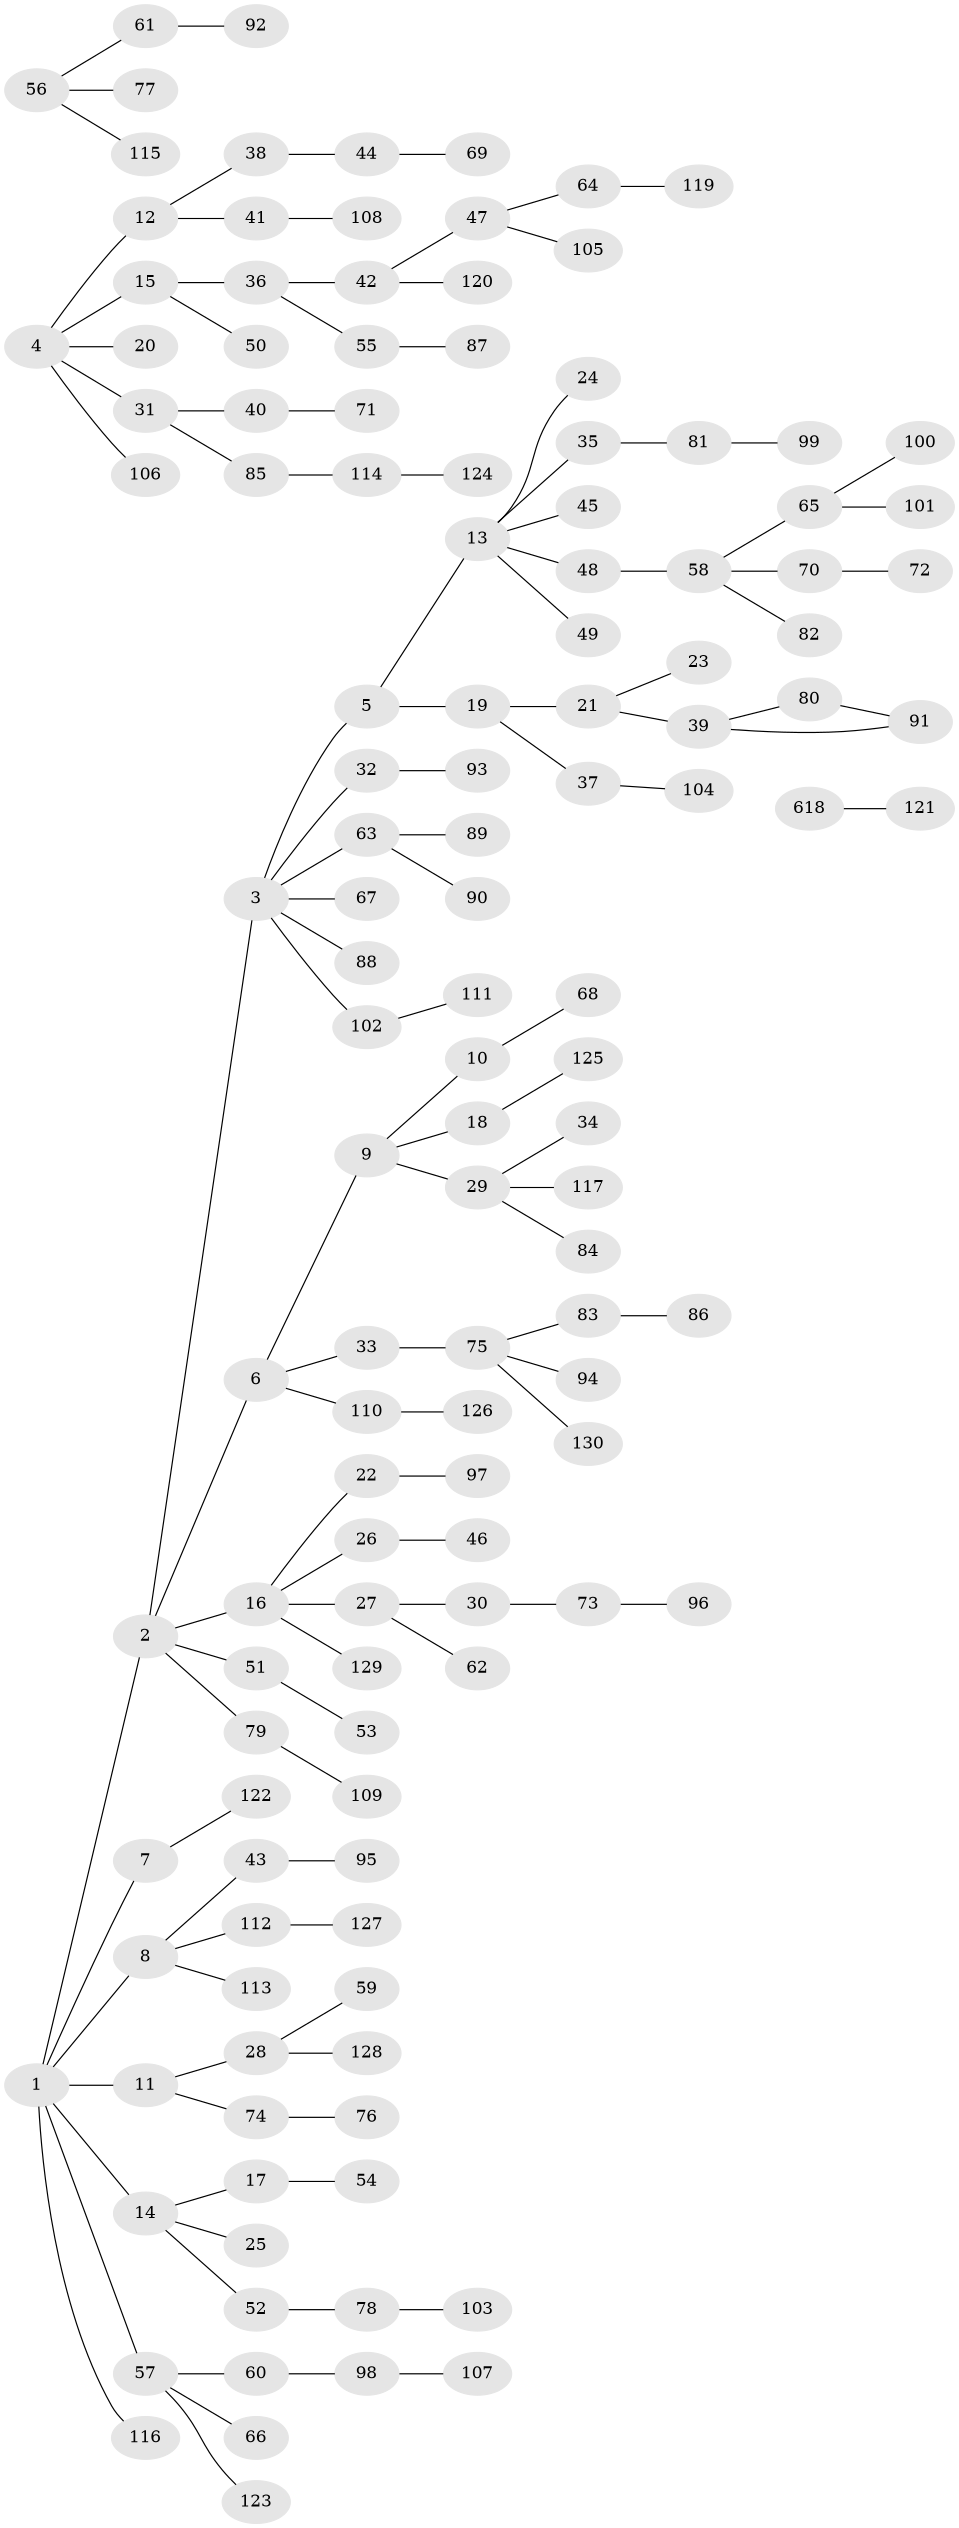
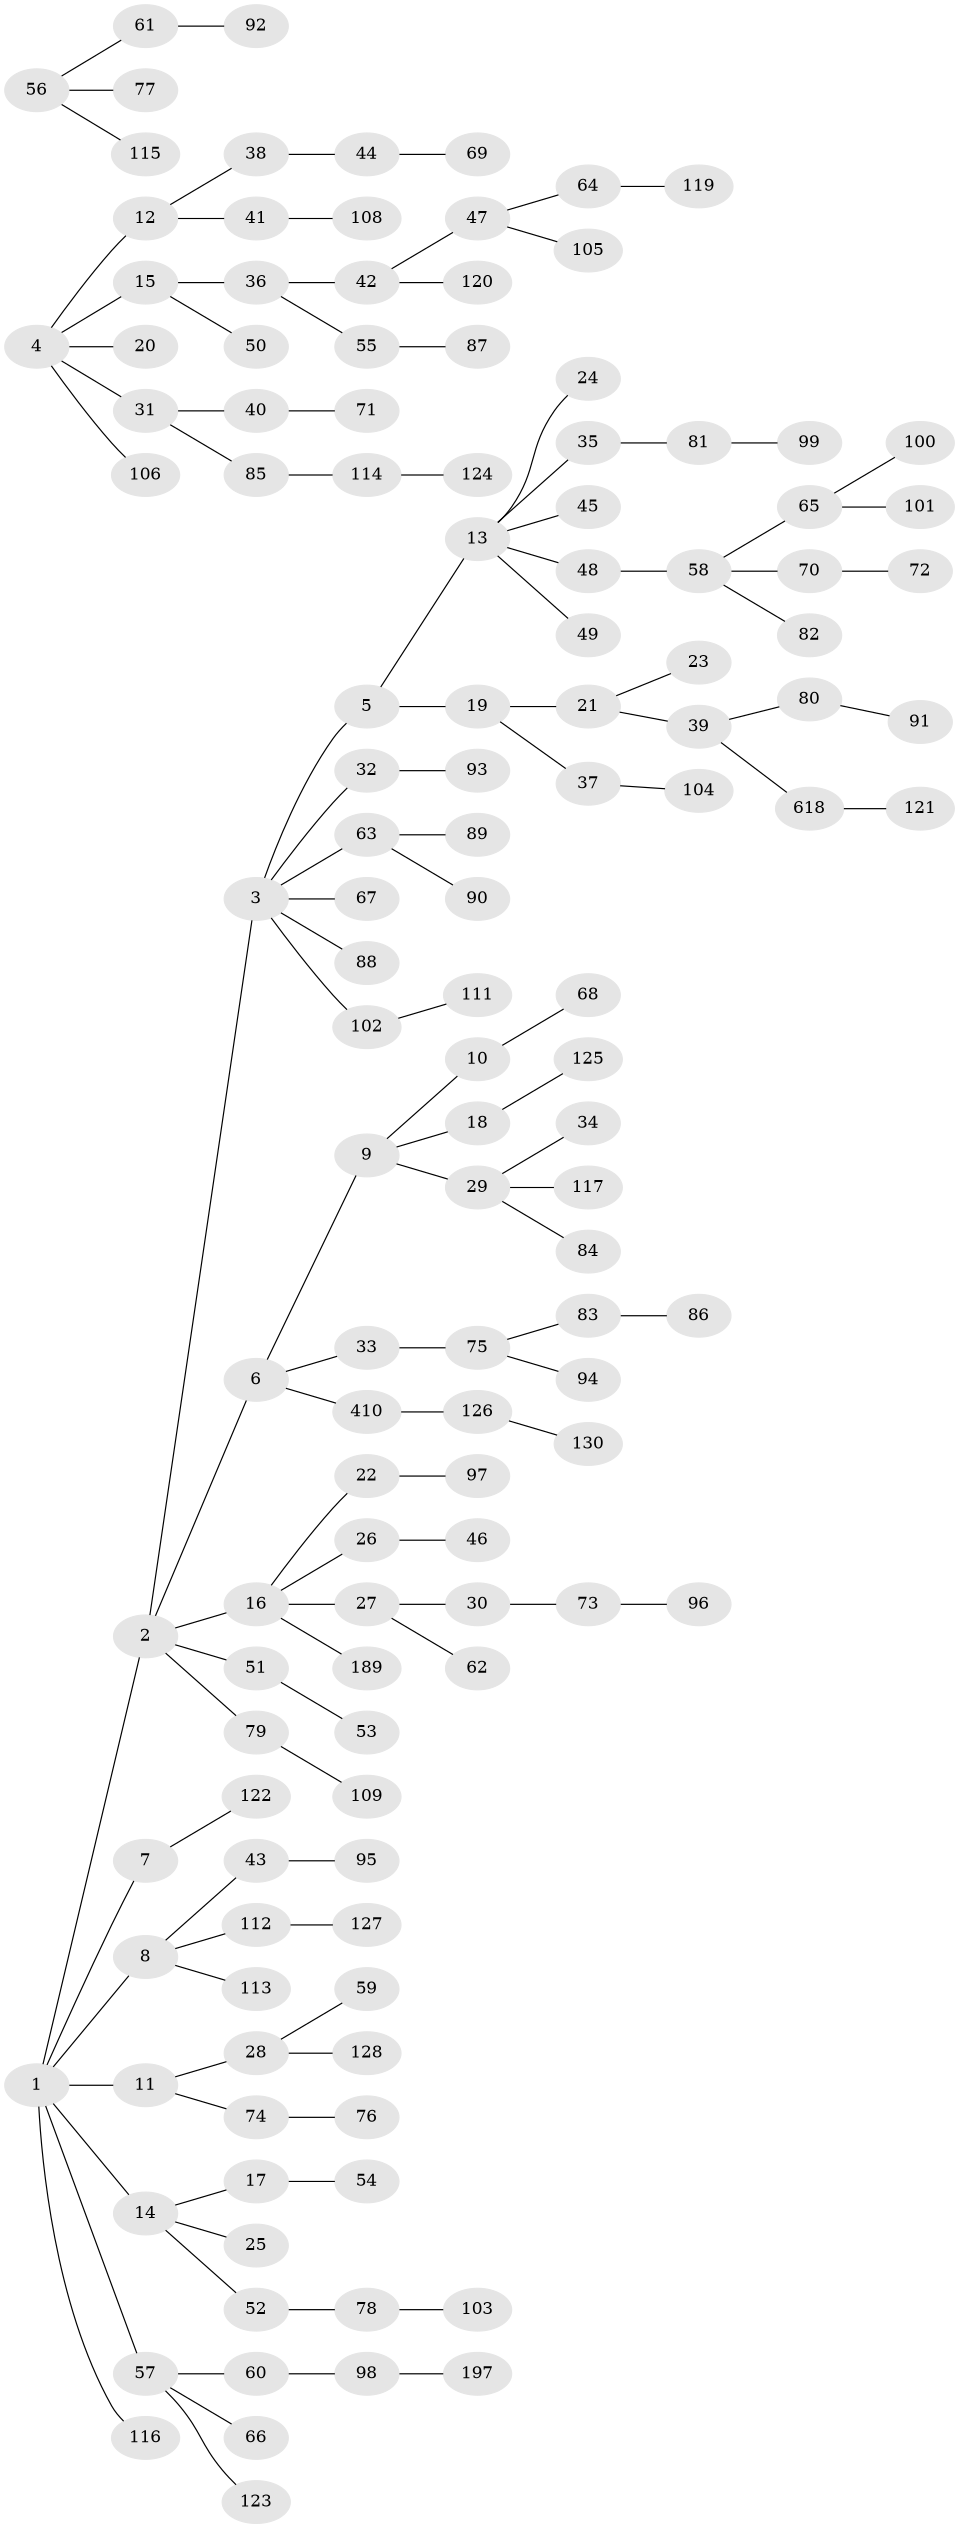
edge "91" -- "39": now "618" -- "39"
edge "75" -- "130": now "126" -- "130"
node "110": label "110" -> "410"
node "129": label "129" -> "189"
node "107": label "107" -> "197"
